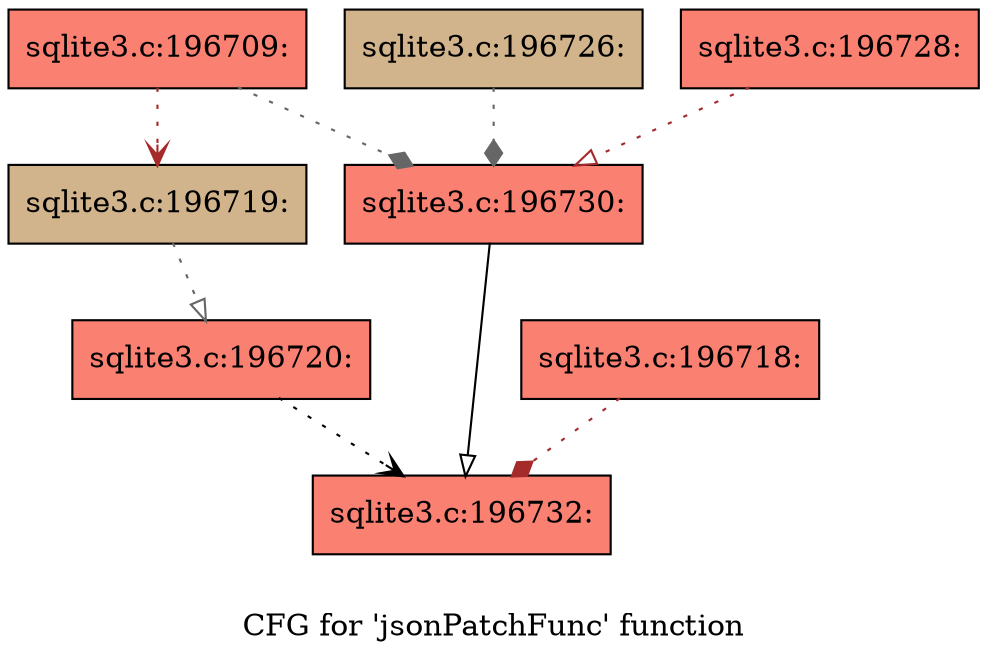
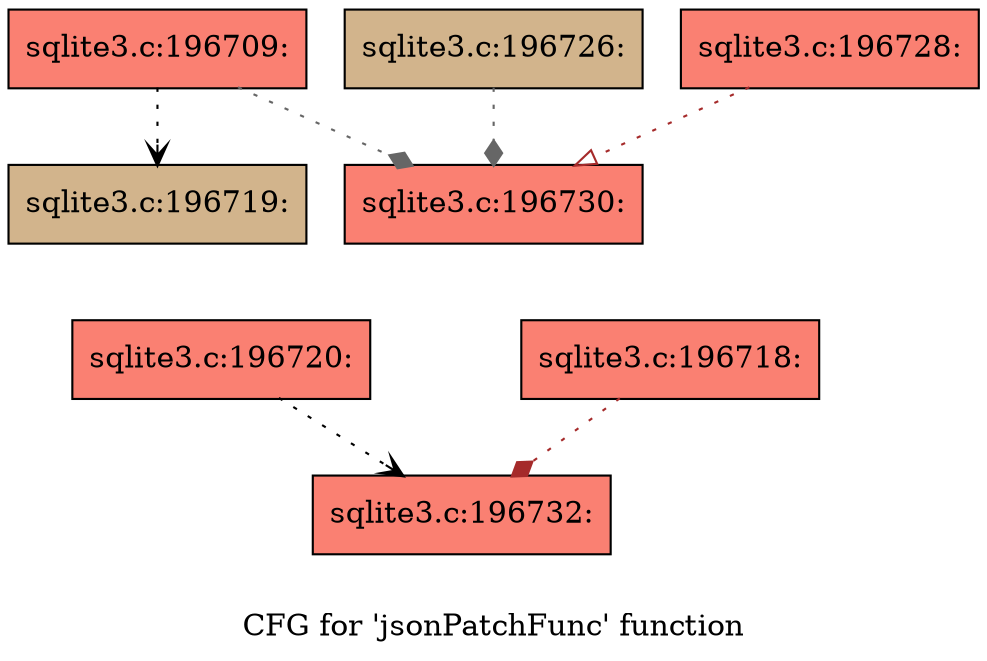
edge "sqlite3.c:196709:" -> "sqlite3.c:196719:": color brown -> black
edge "sqlite3.c:196719:" -> "sqlite3.c:196720:": removed
edge "sqlite3.c:196730:" -> "sqlite3.c:196732:": removed
